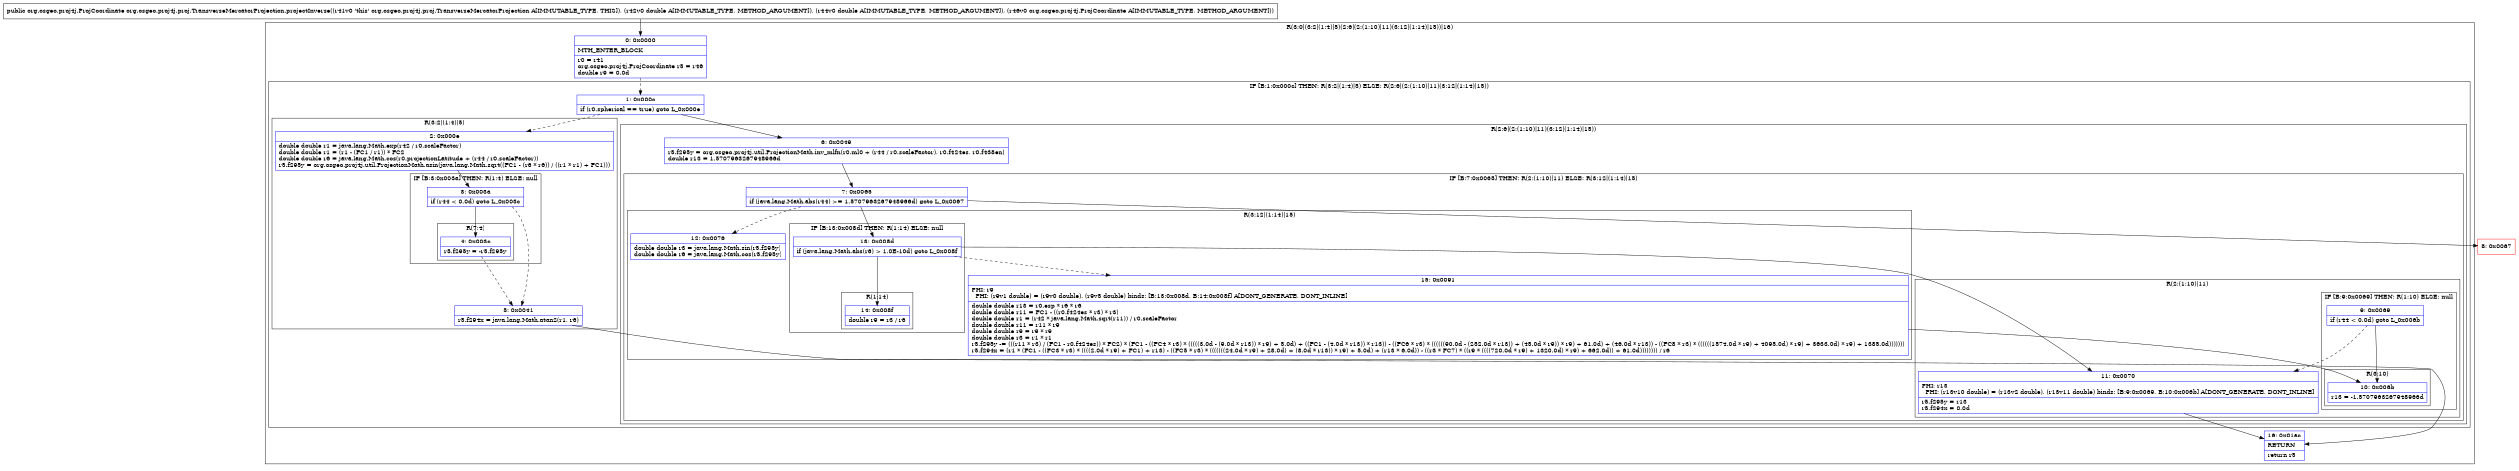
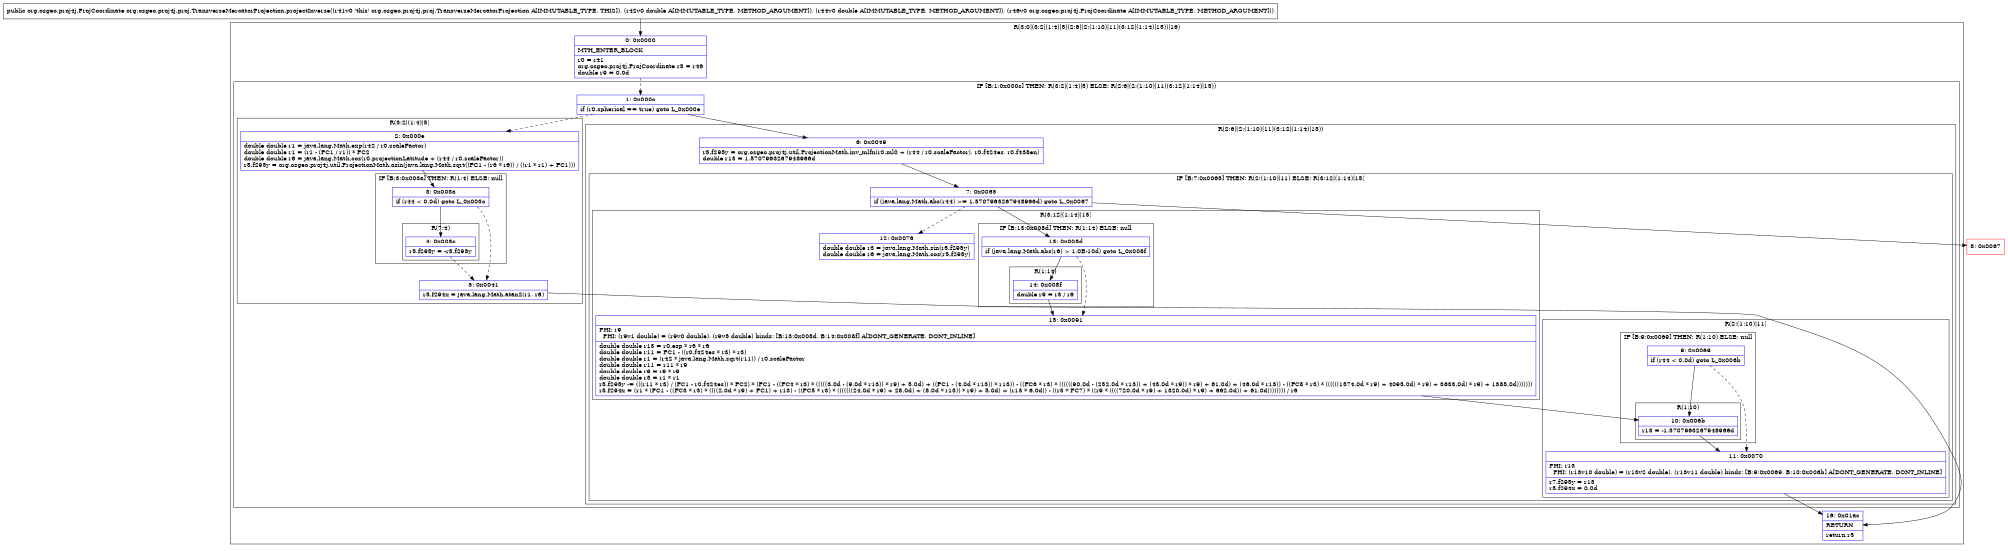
edge "13: 0x008d" -> "11: 0x0070": now "10: 0x006b" -> "11: 0x0070"
edge "14: 0x008f" -> "15: 0x0091": added
cluster "R(3:10)": label "R(3:10)" -> "R(1:10)"
node "11: 0x0070": text "r5.f295y = r13" -> "r7.f295y = r13"
